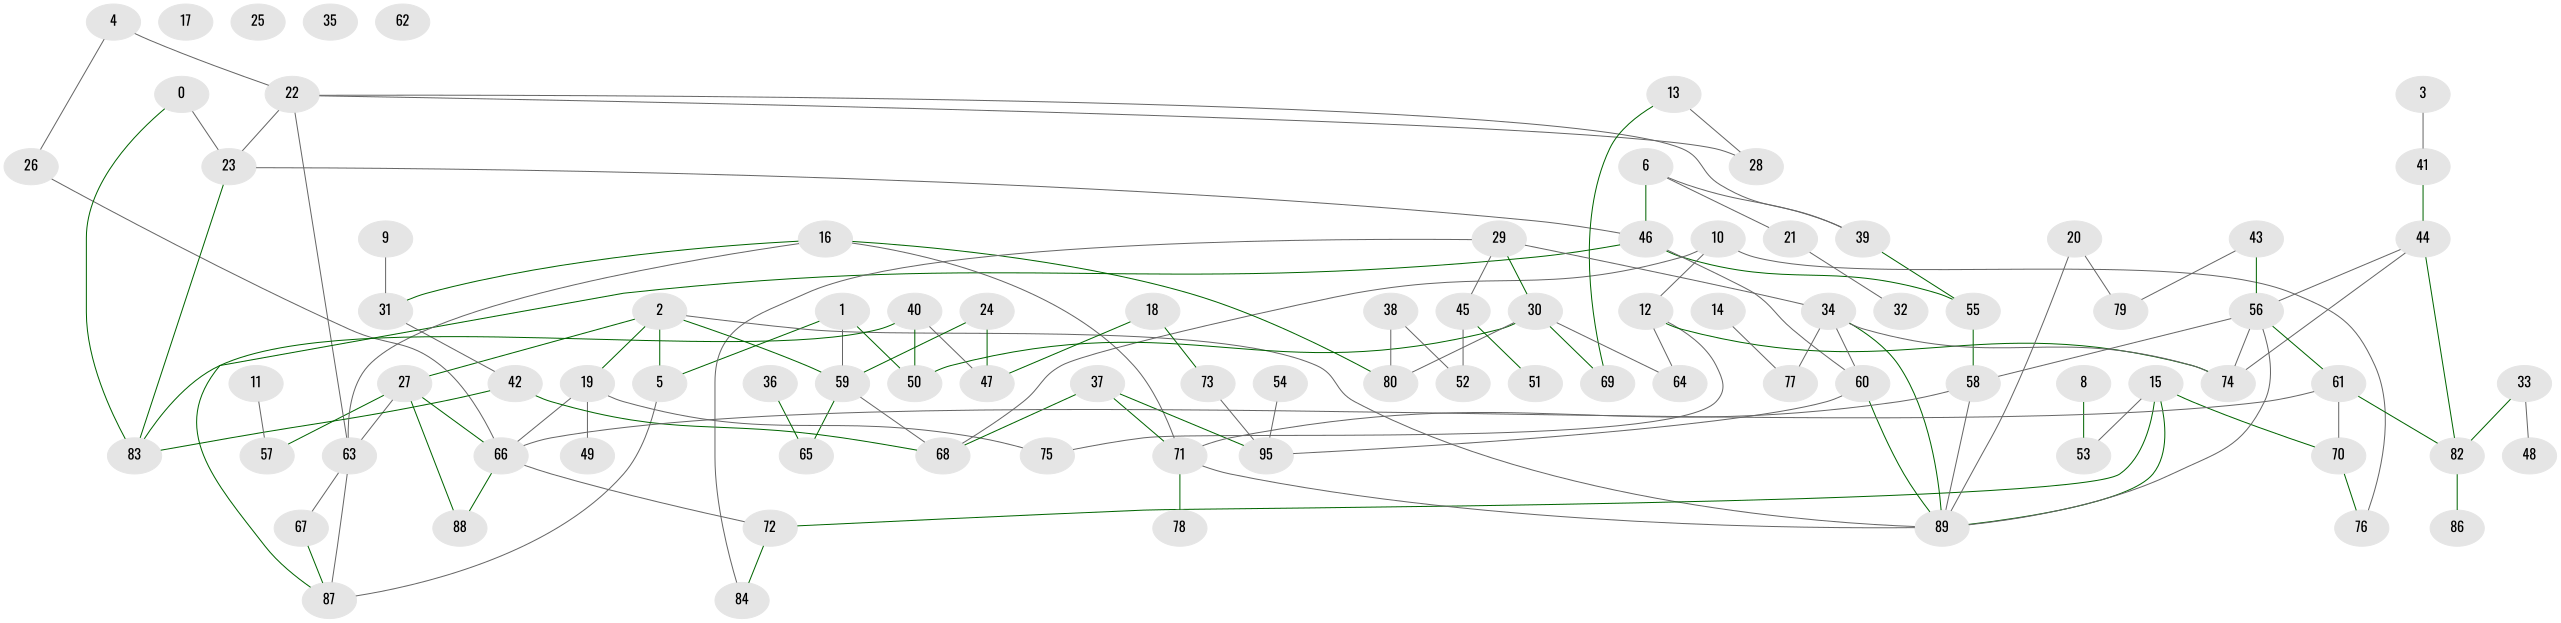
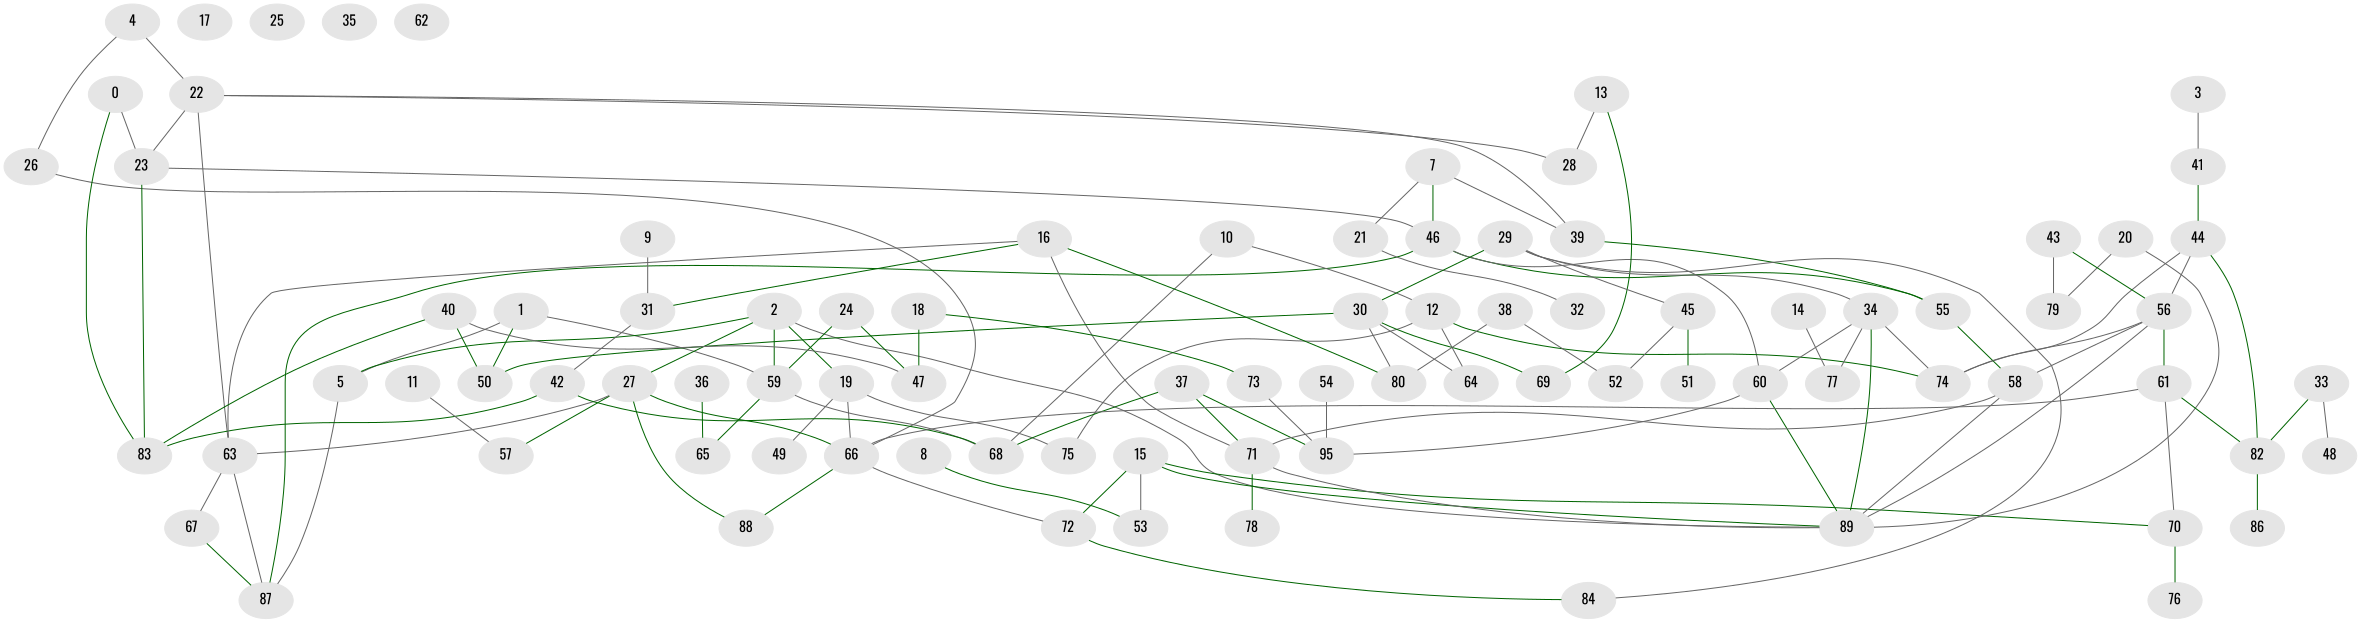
node "6": label "6" -> "7"
edge "10" -- "76": removed
edge "1" -- "5": color darkgreen -> gray40
